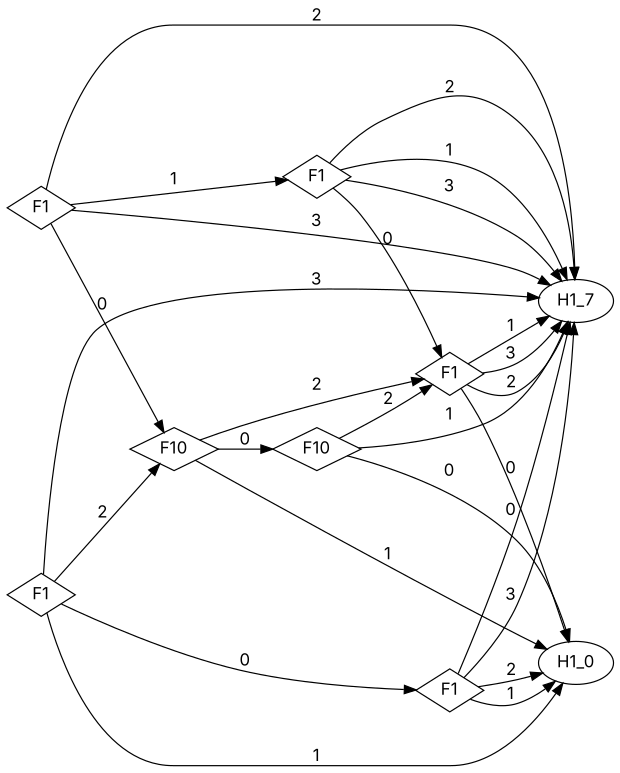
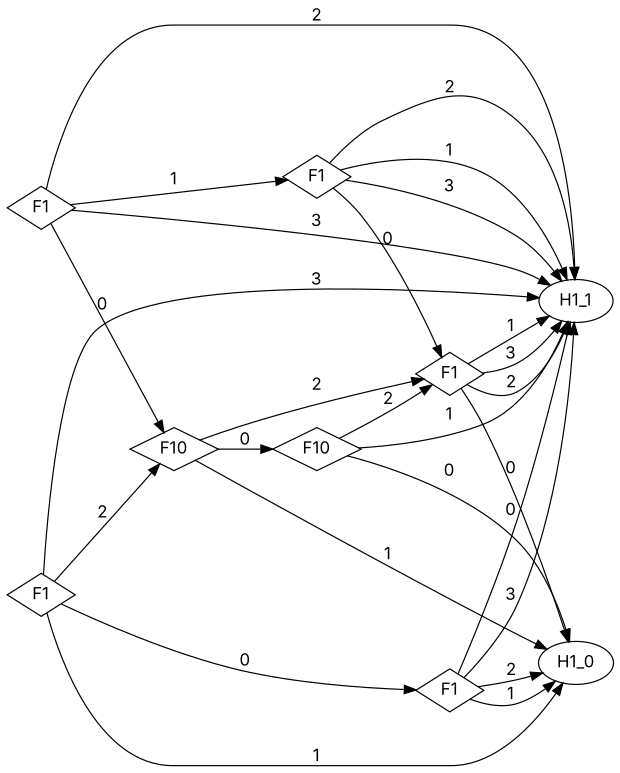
node "H1_7": label "H1_7" -> "H1_1"
